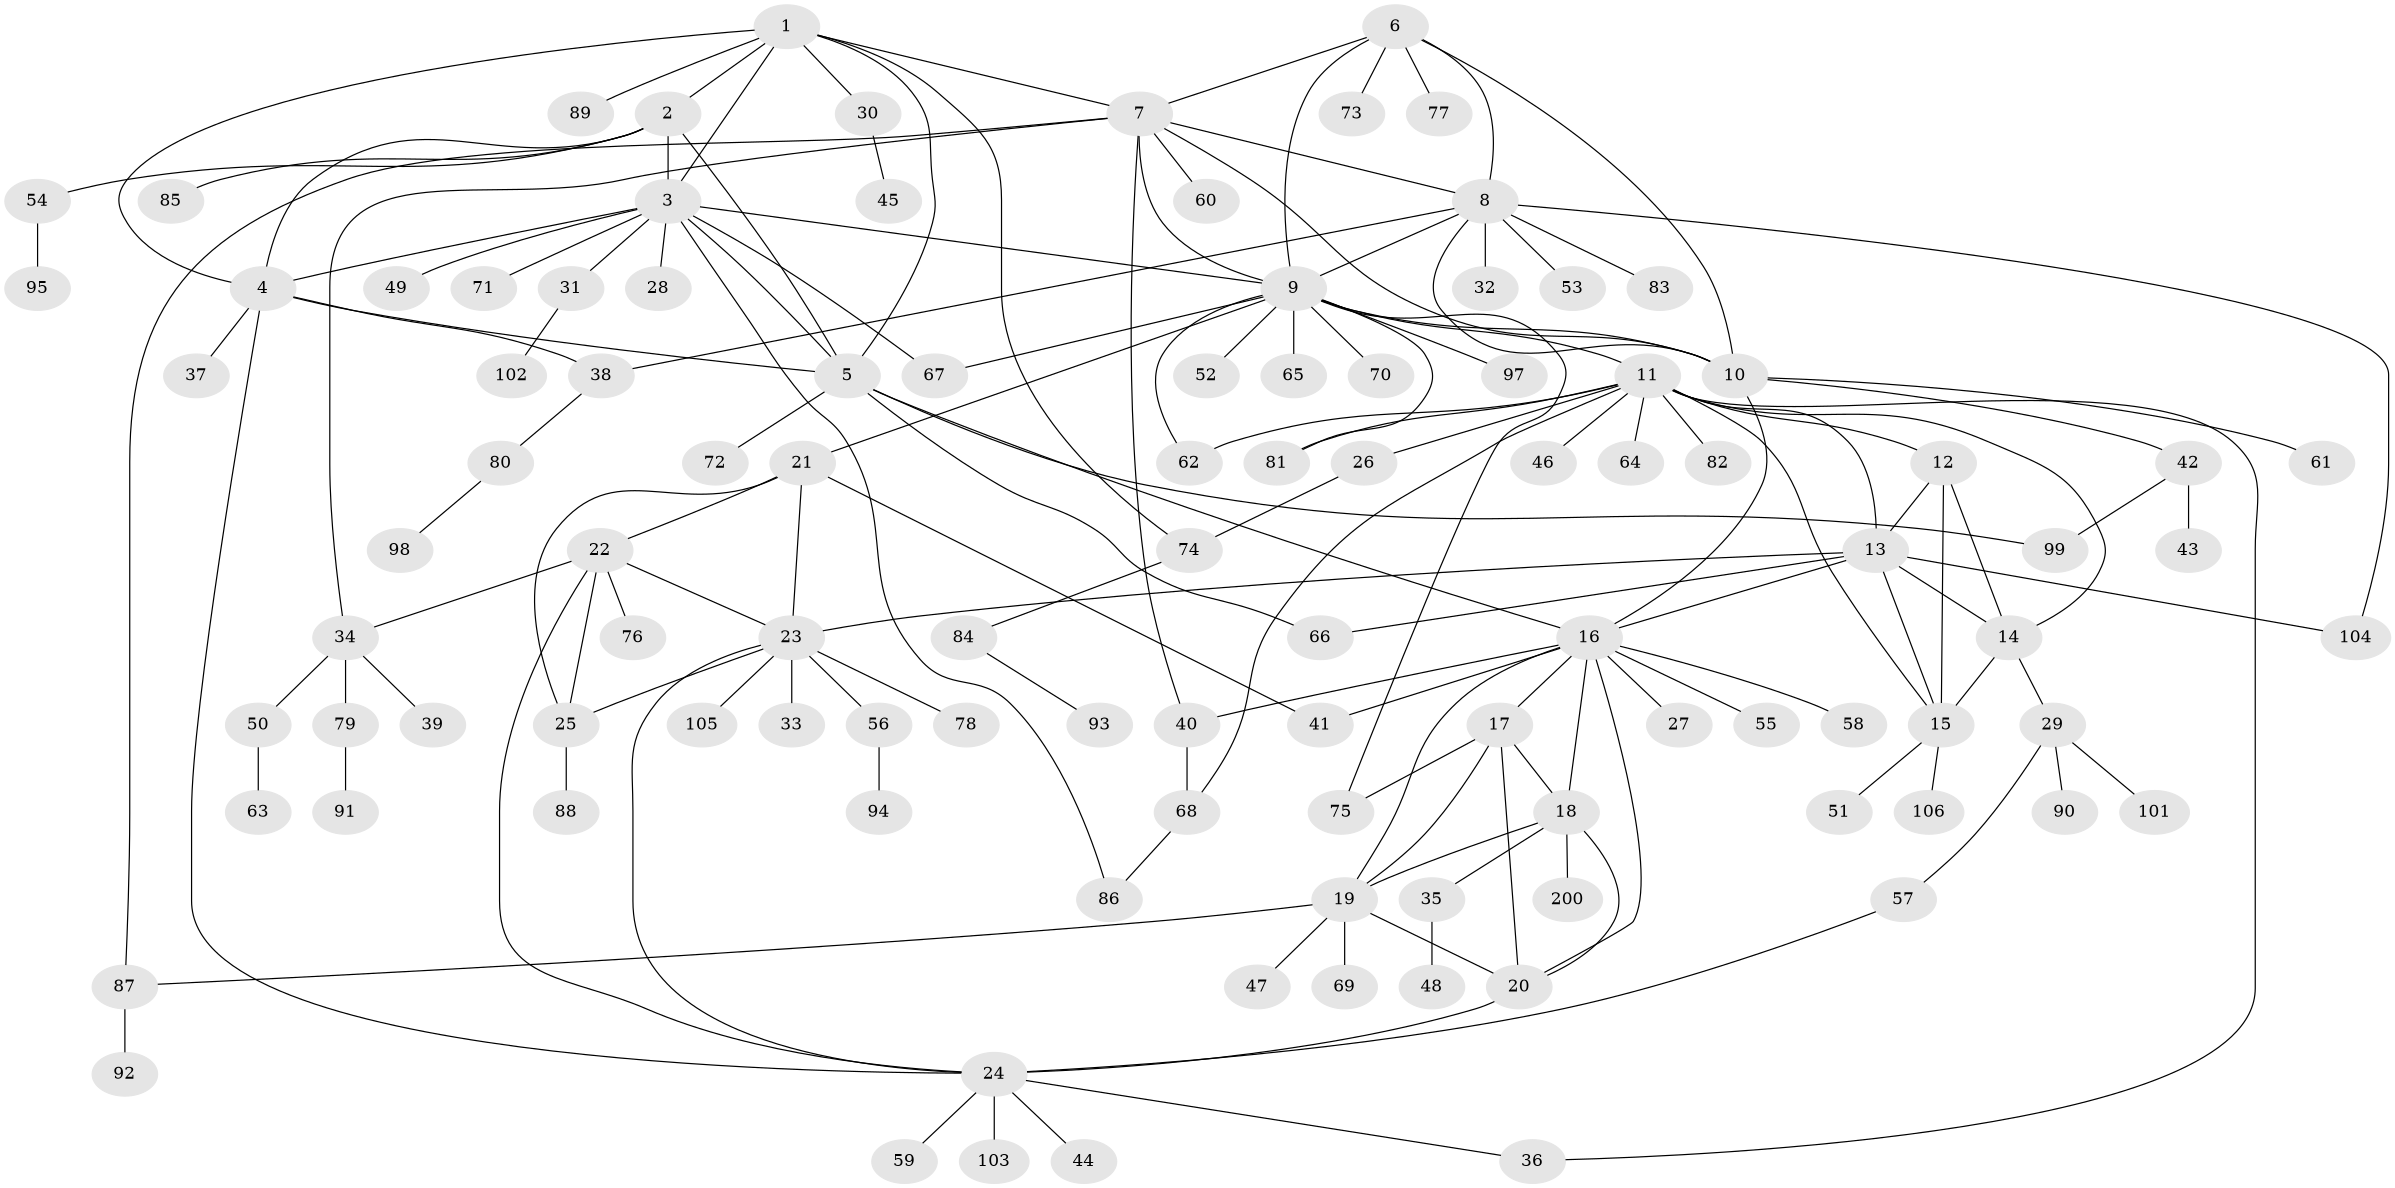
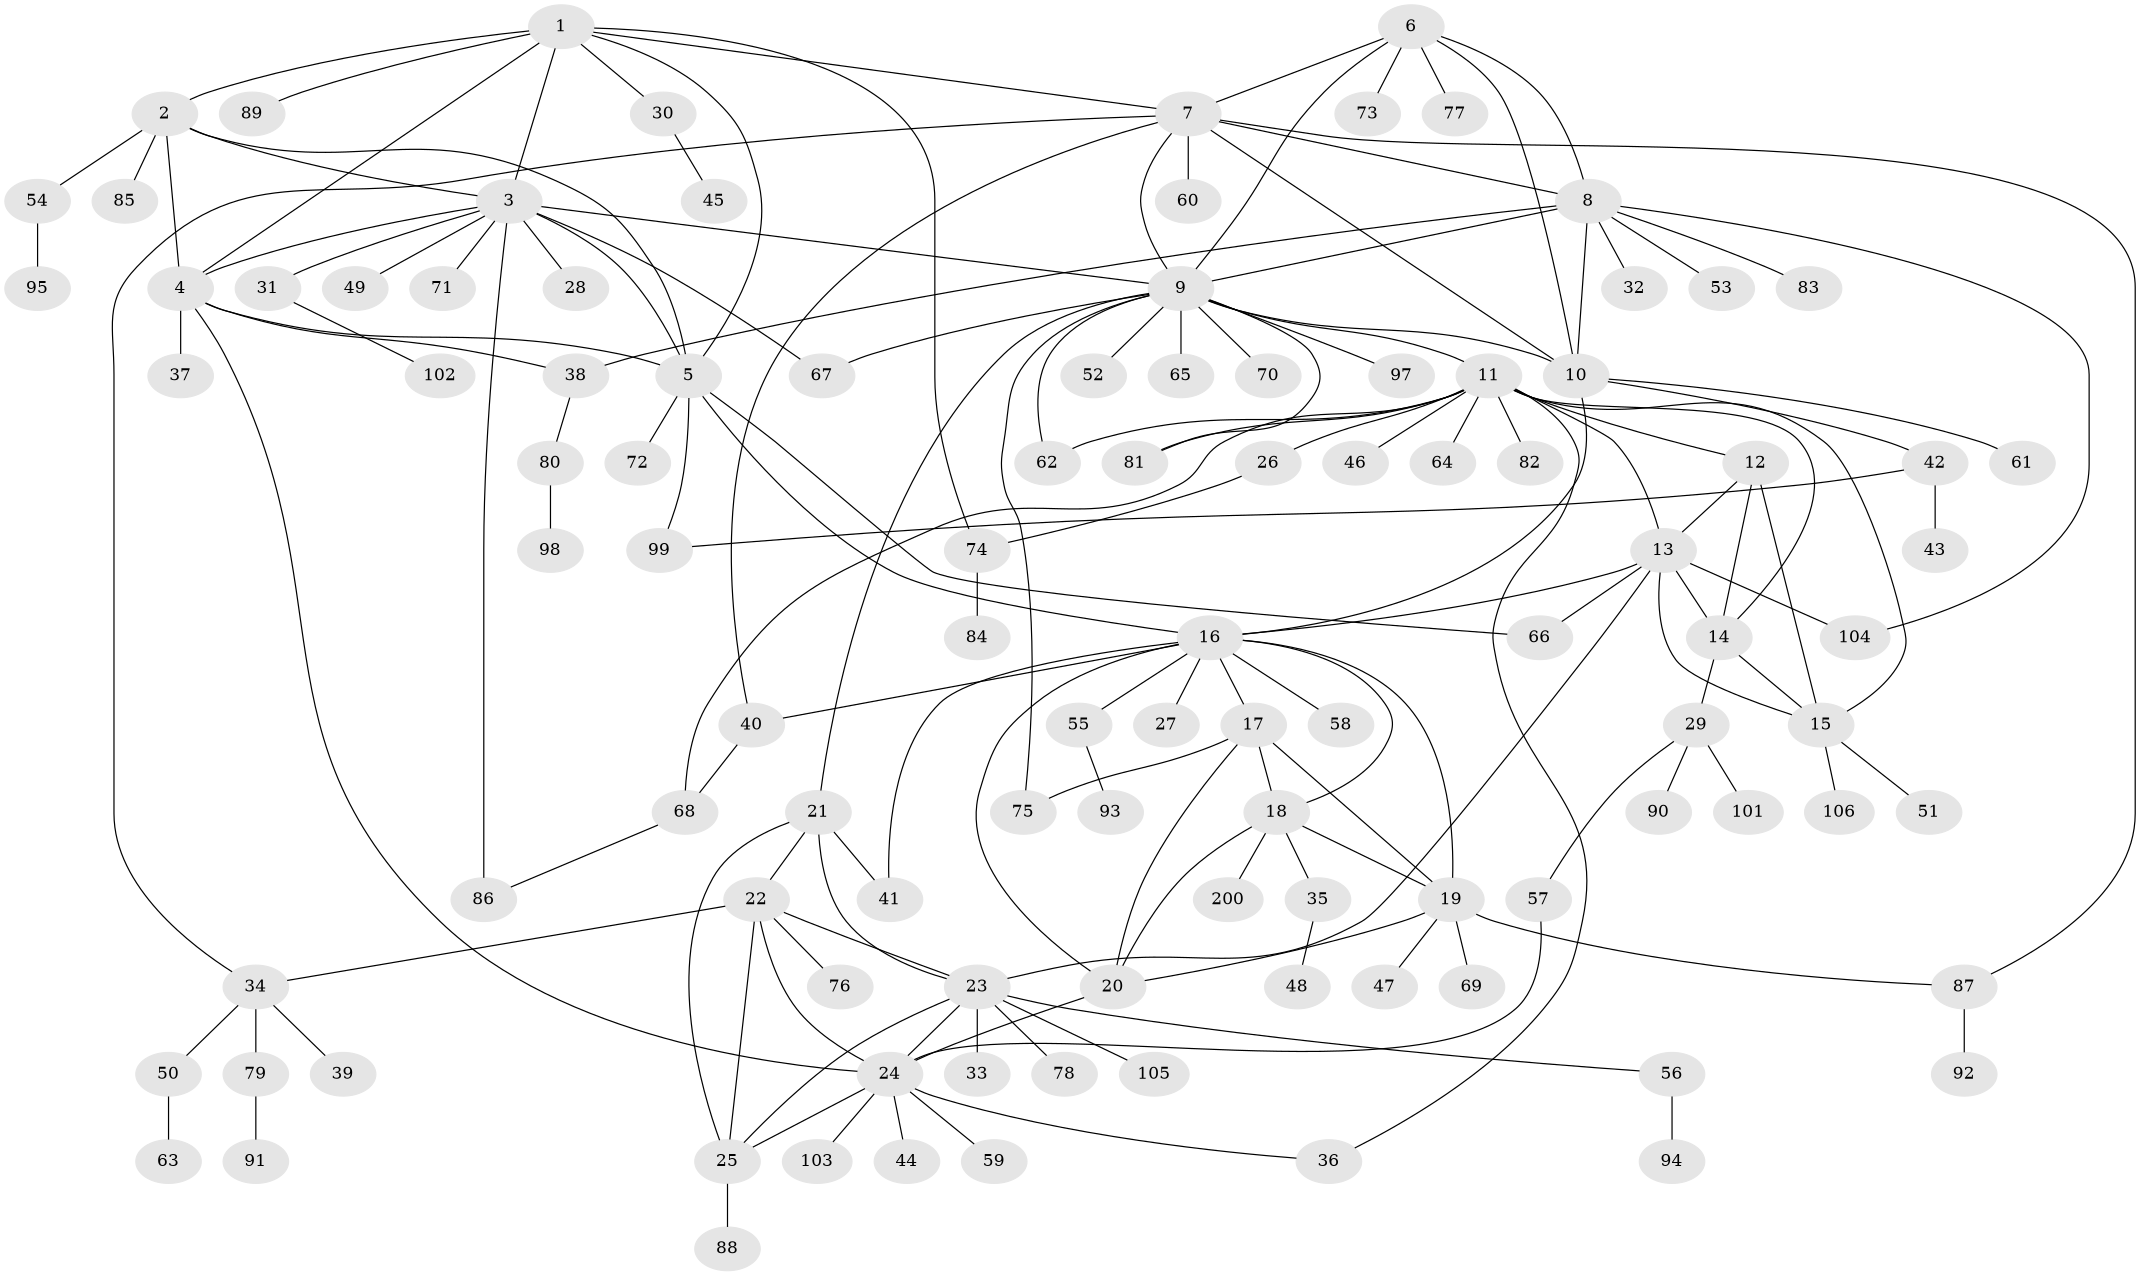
edge "84" -- "93": now "55" -- "93"
edge "24" -- "25": added
